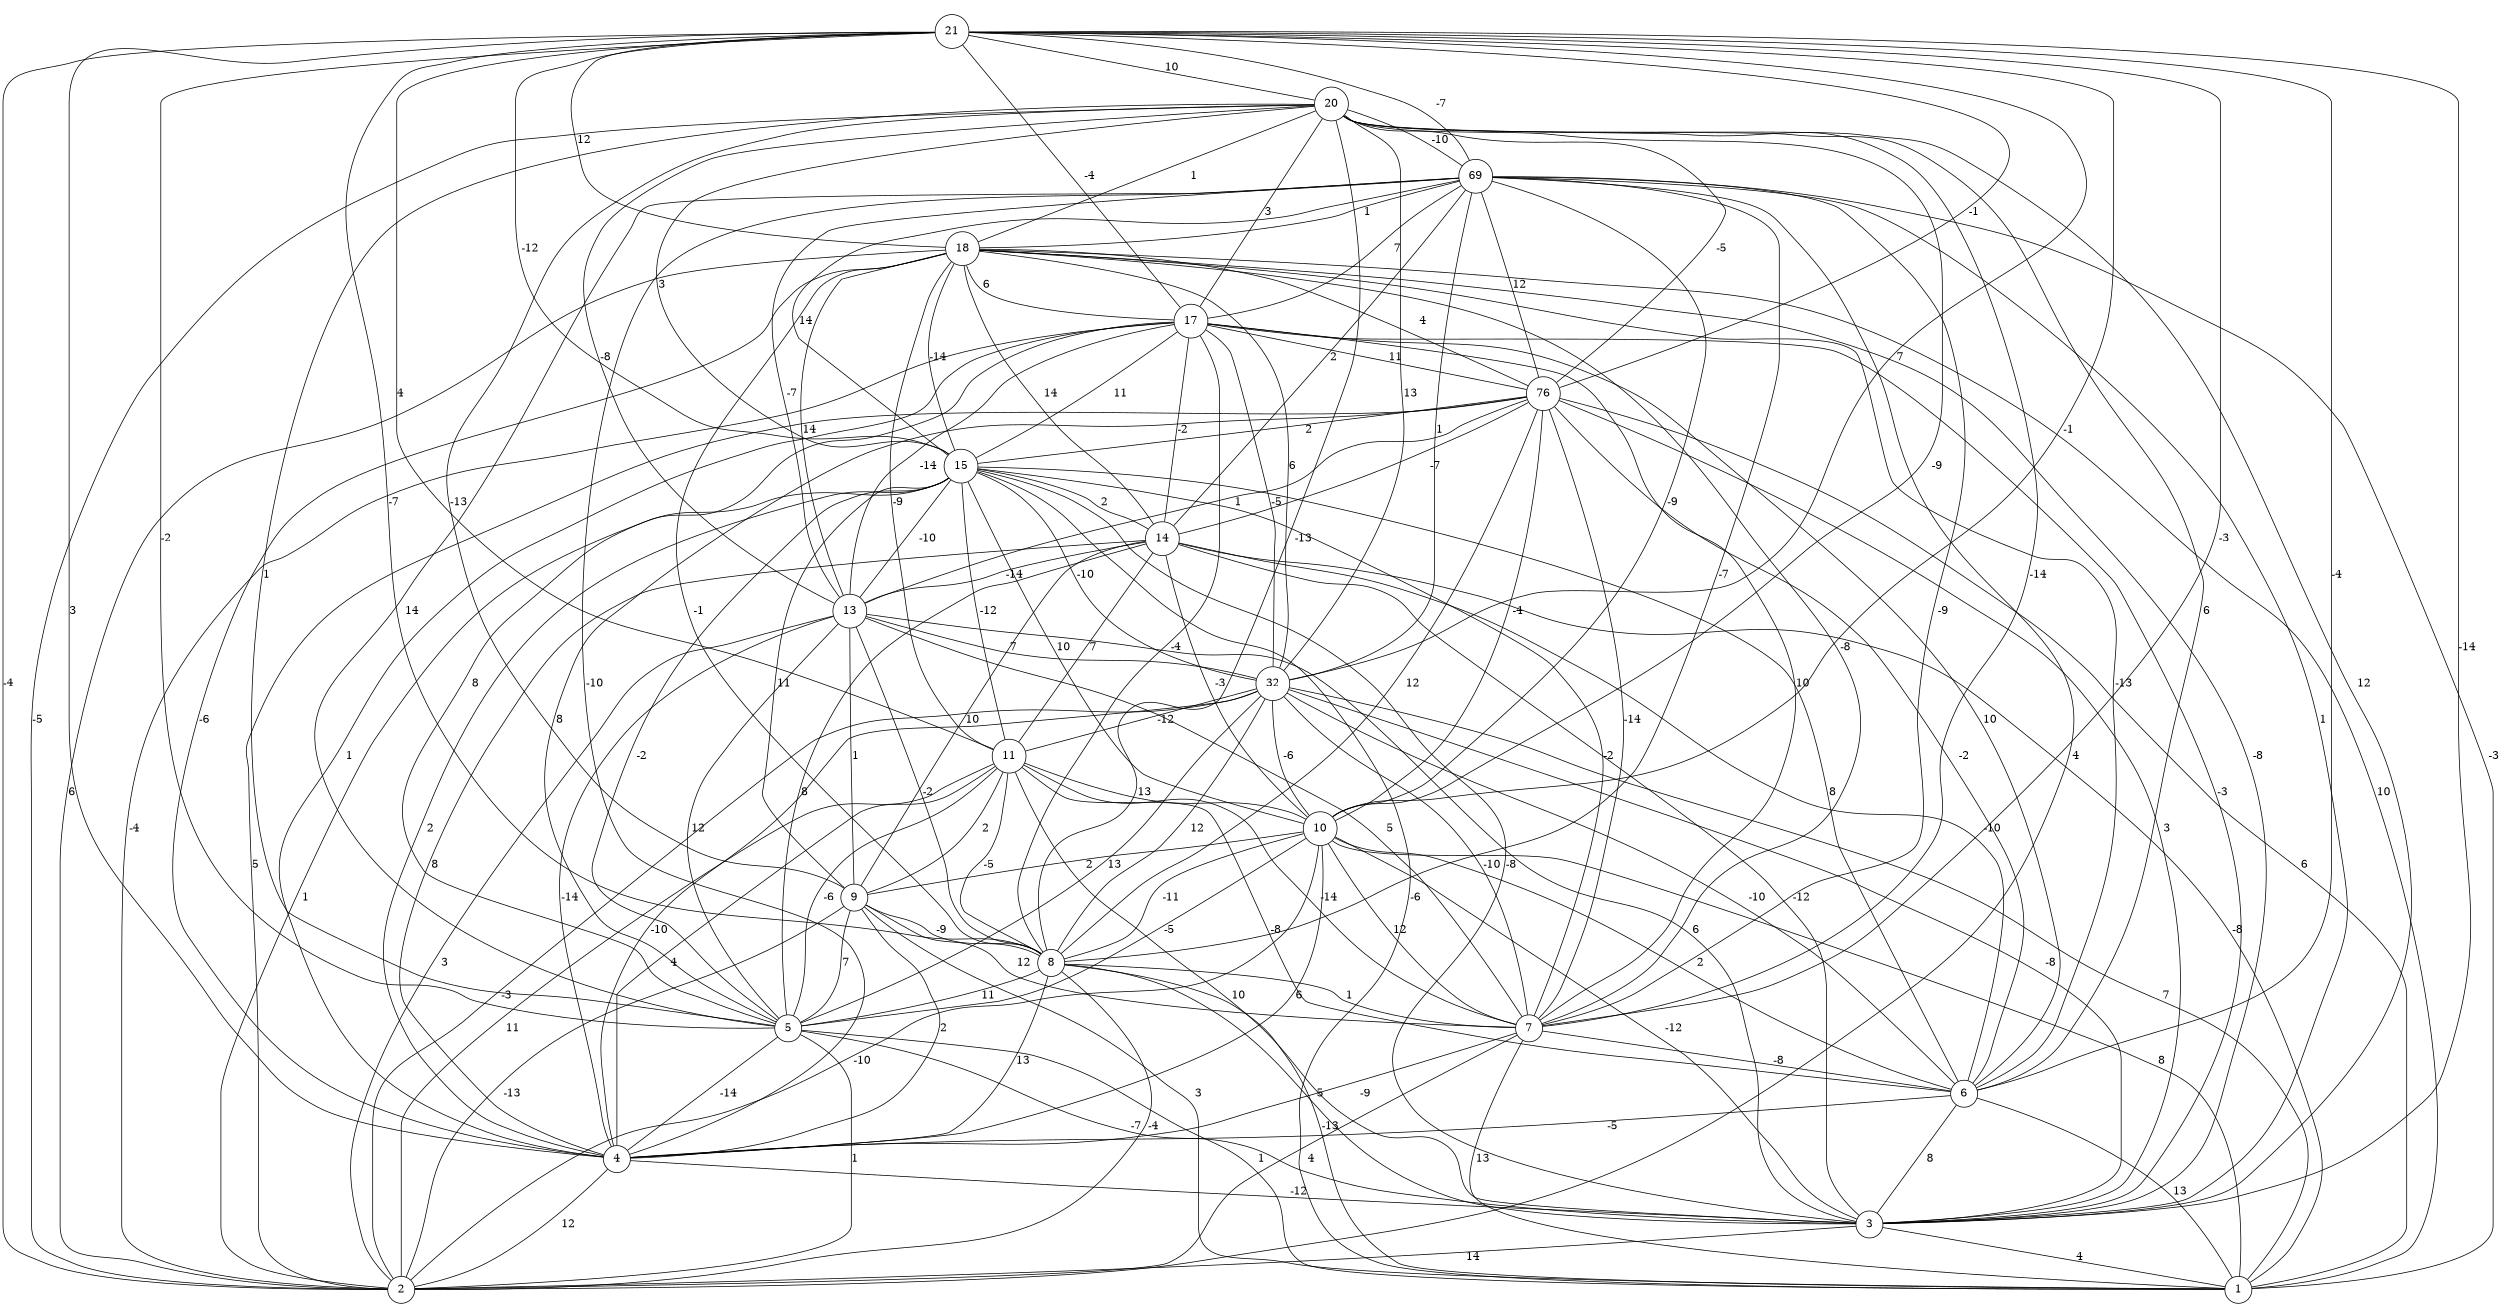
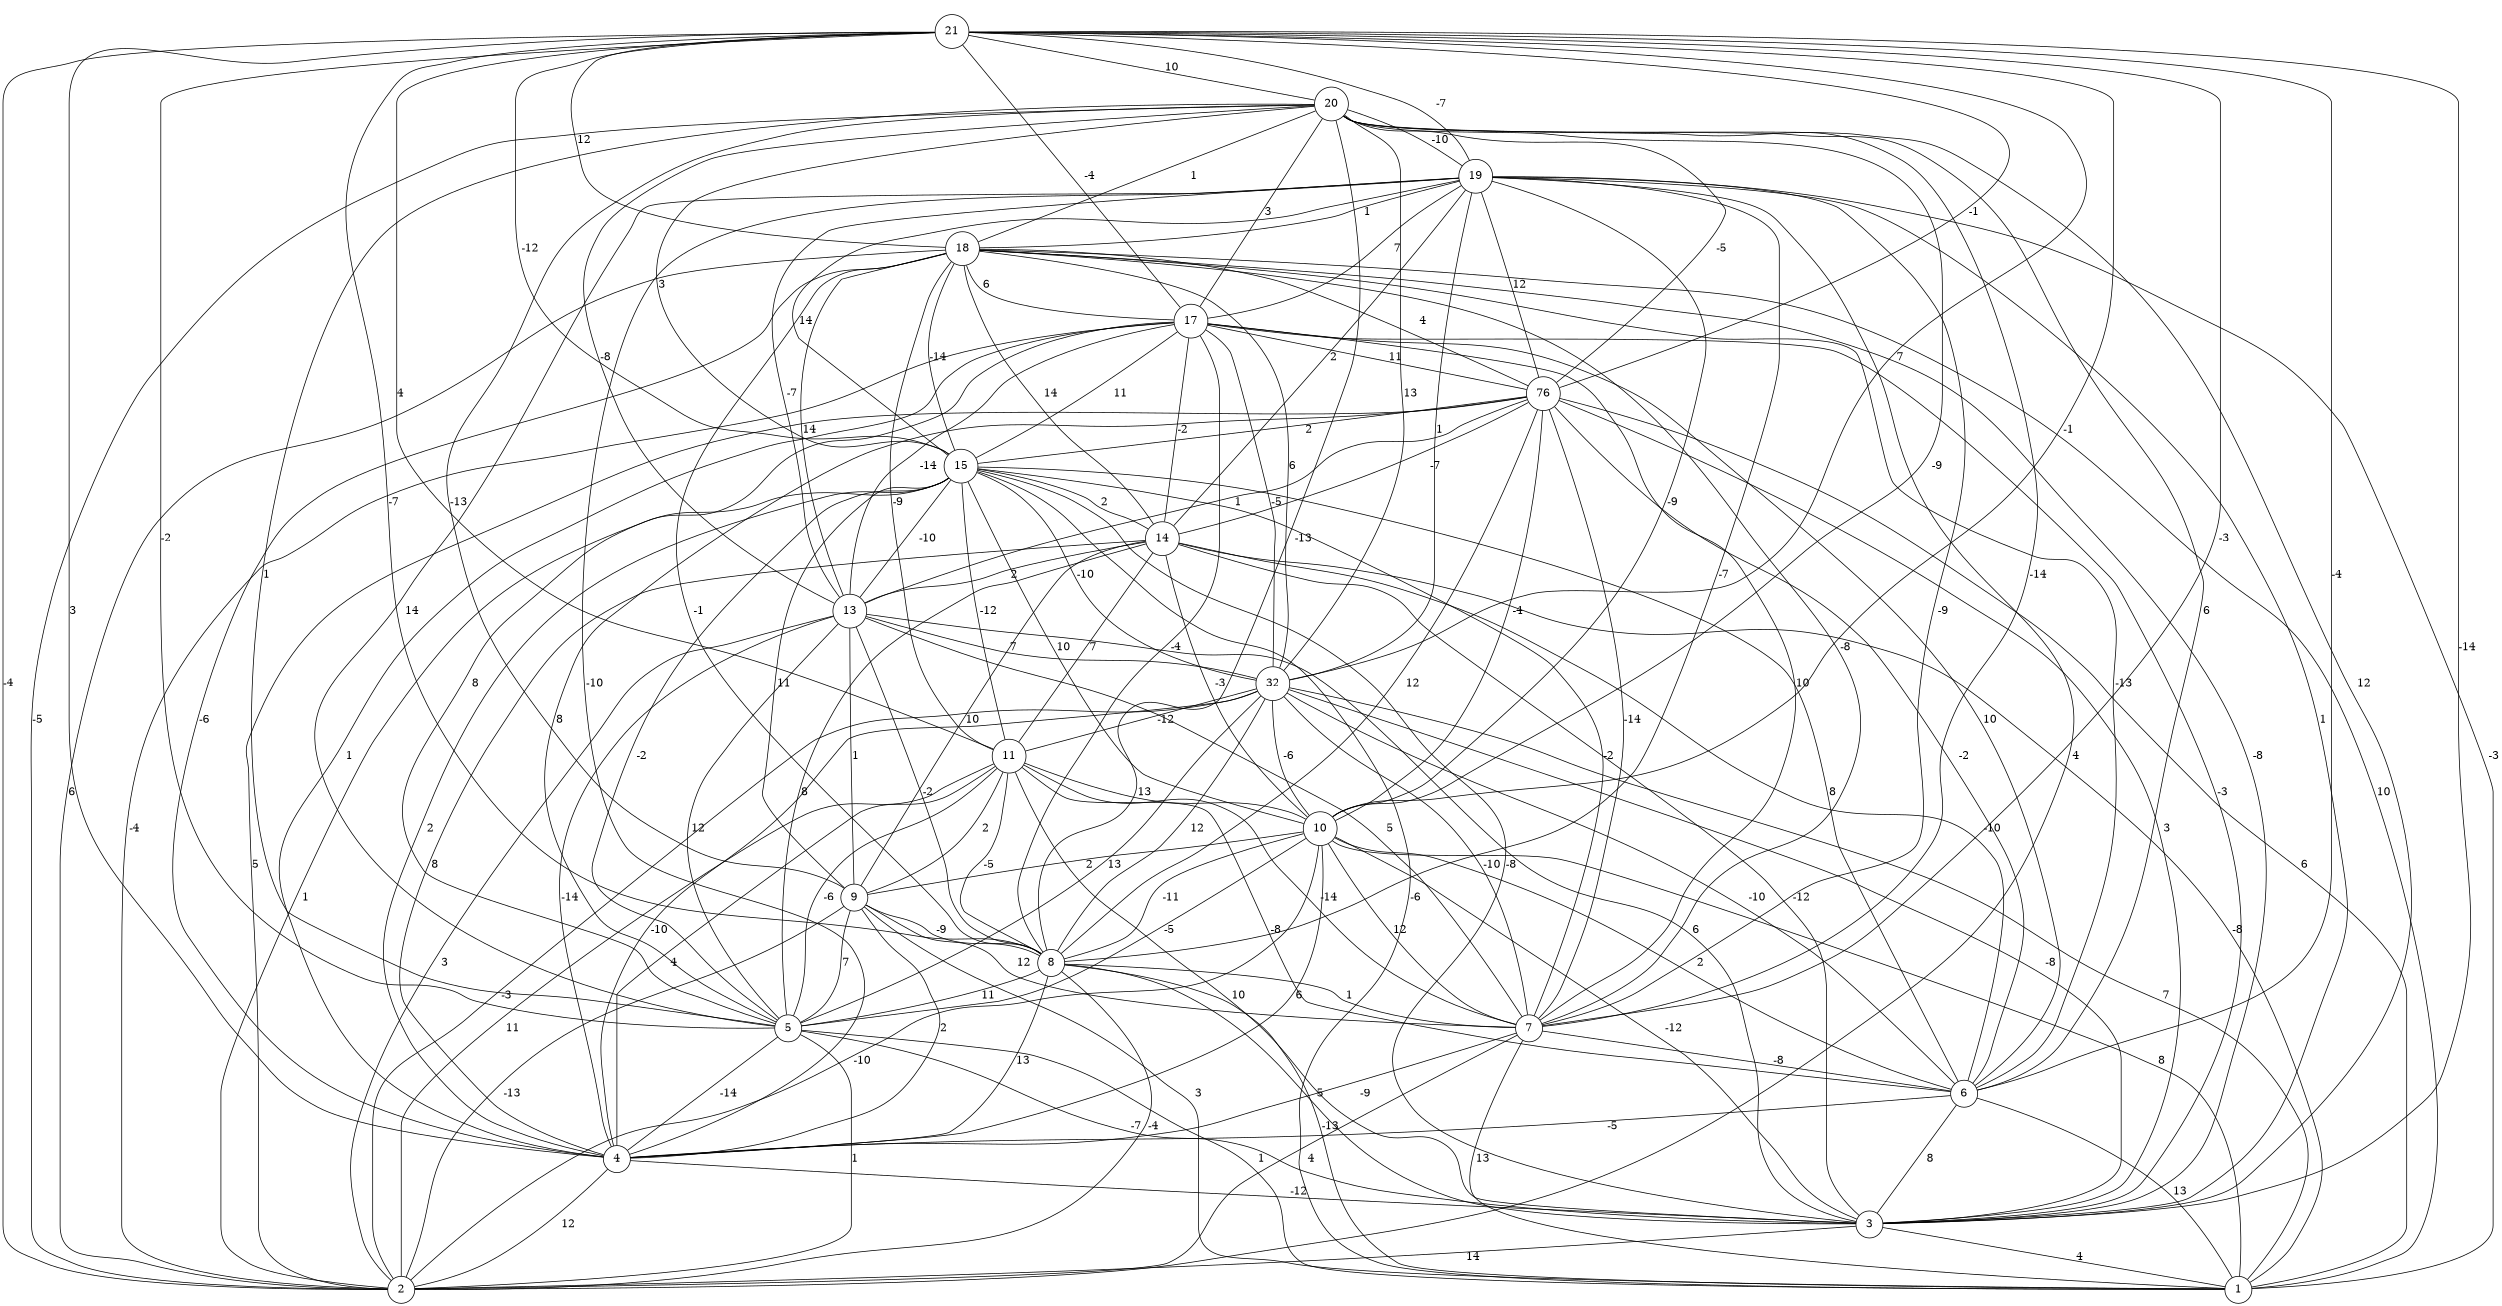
node "69": label "69" -> "19"
edge "14" -- "13": label "-14" -> "2"
